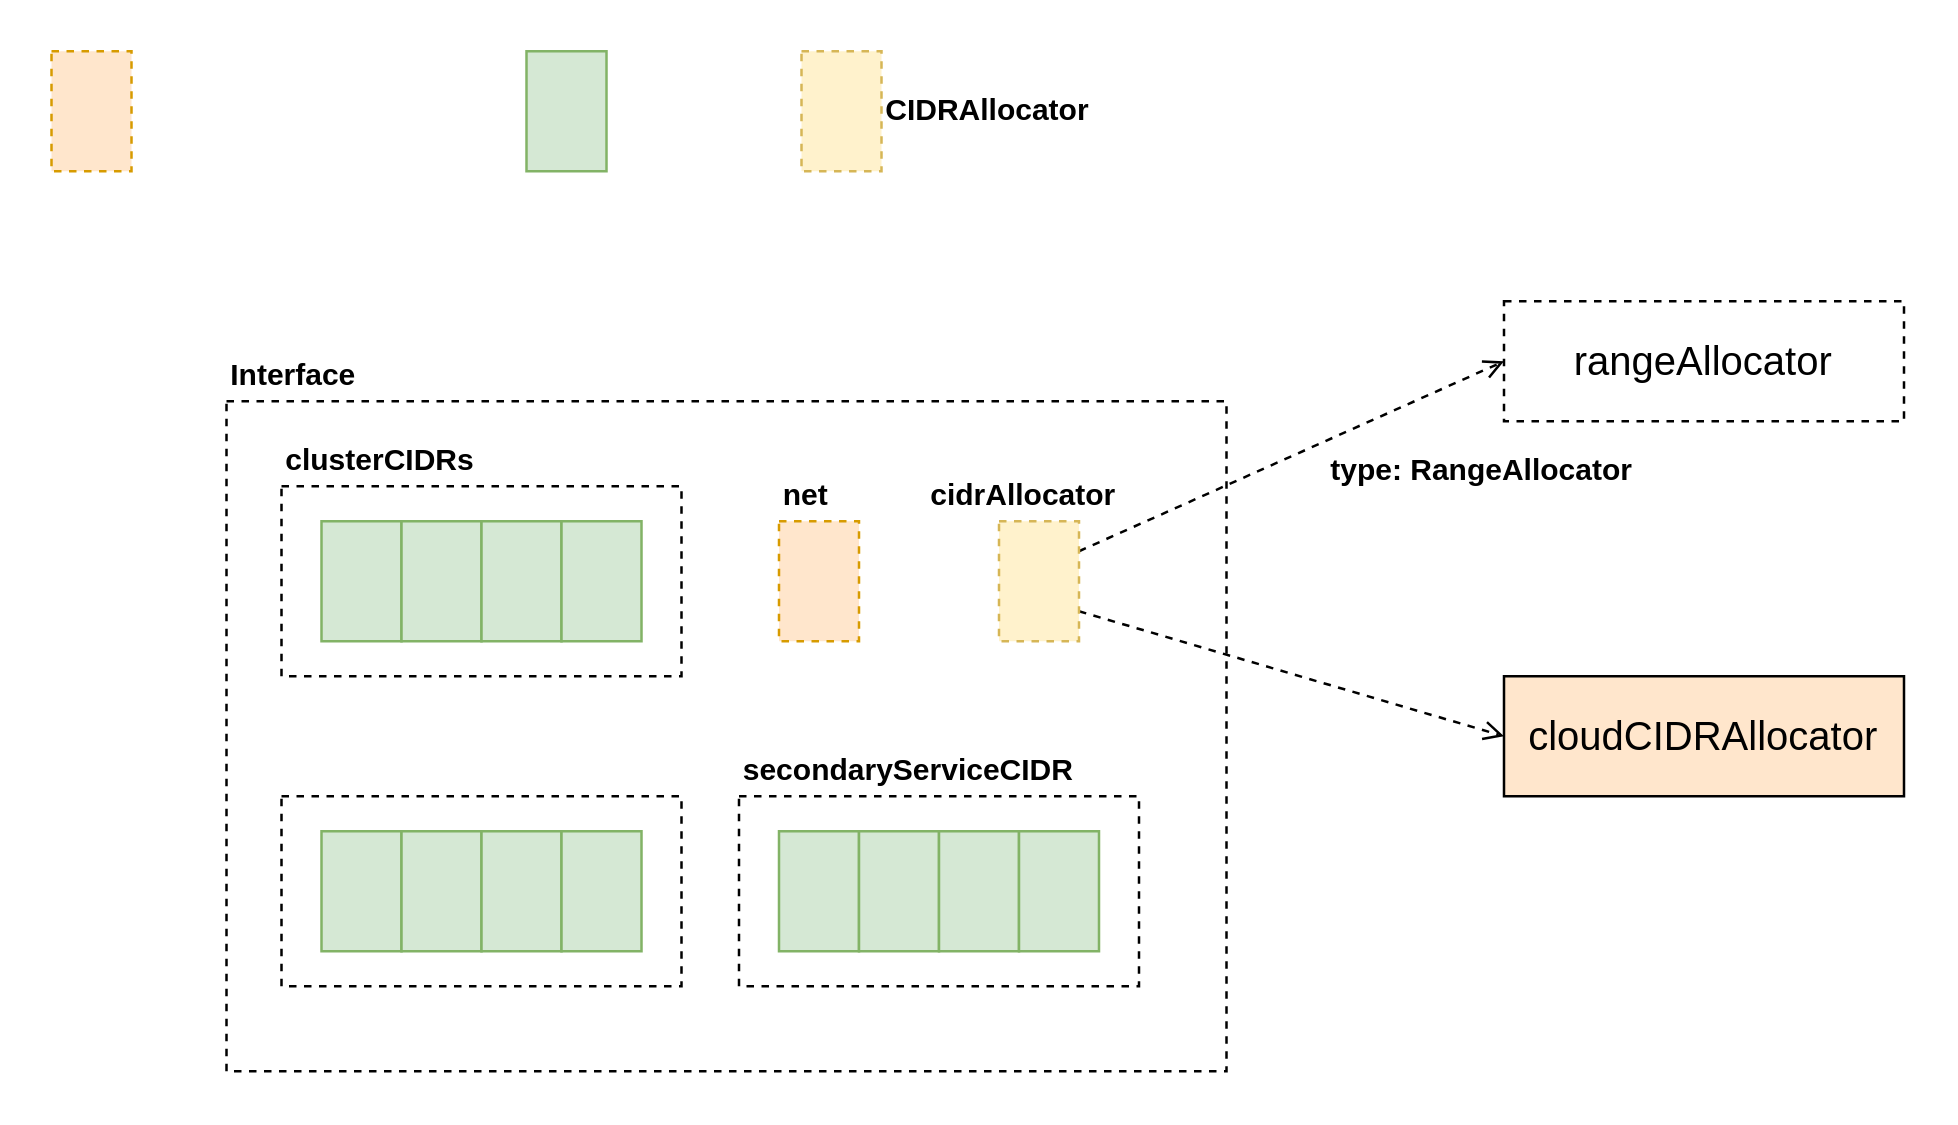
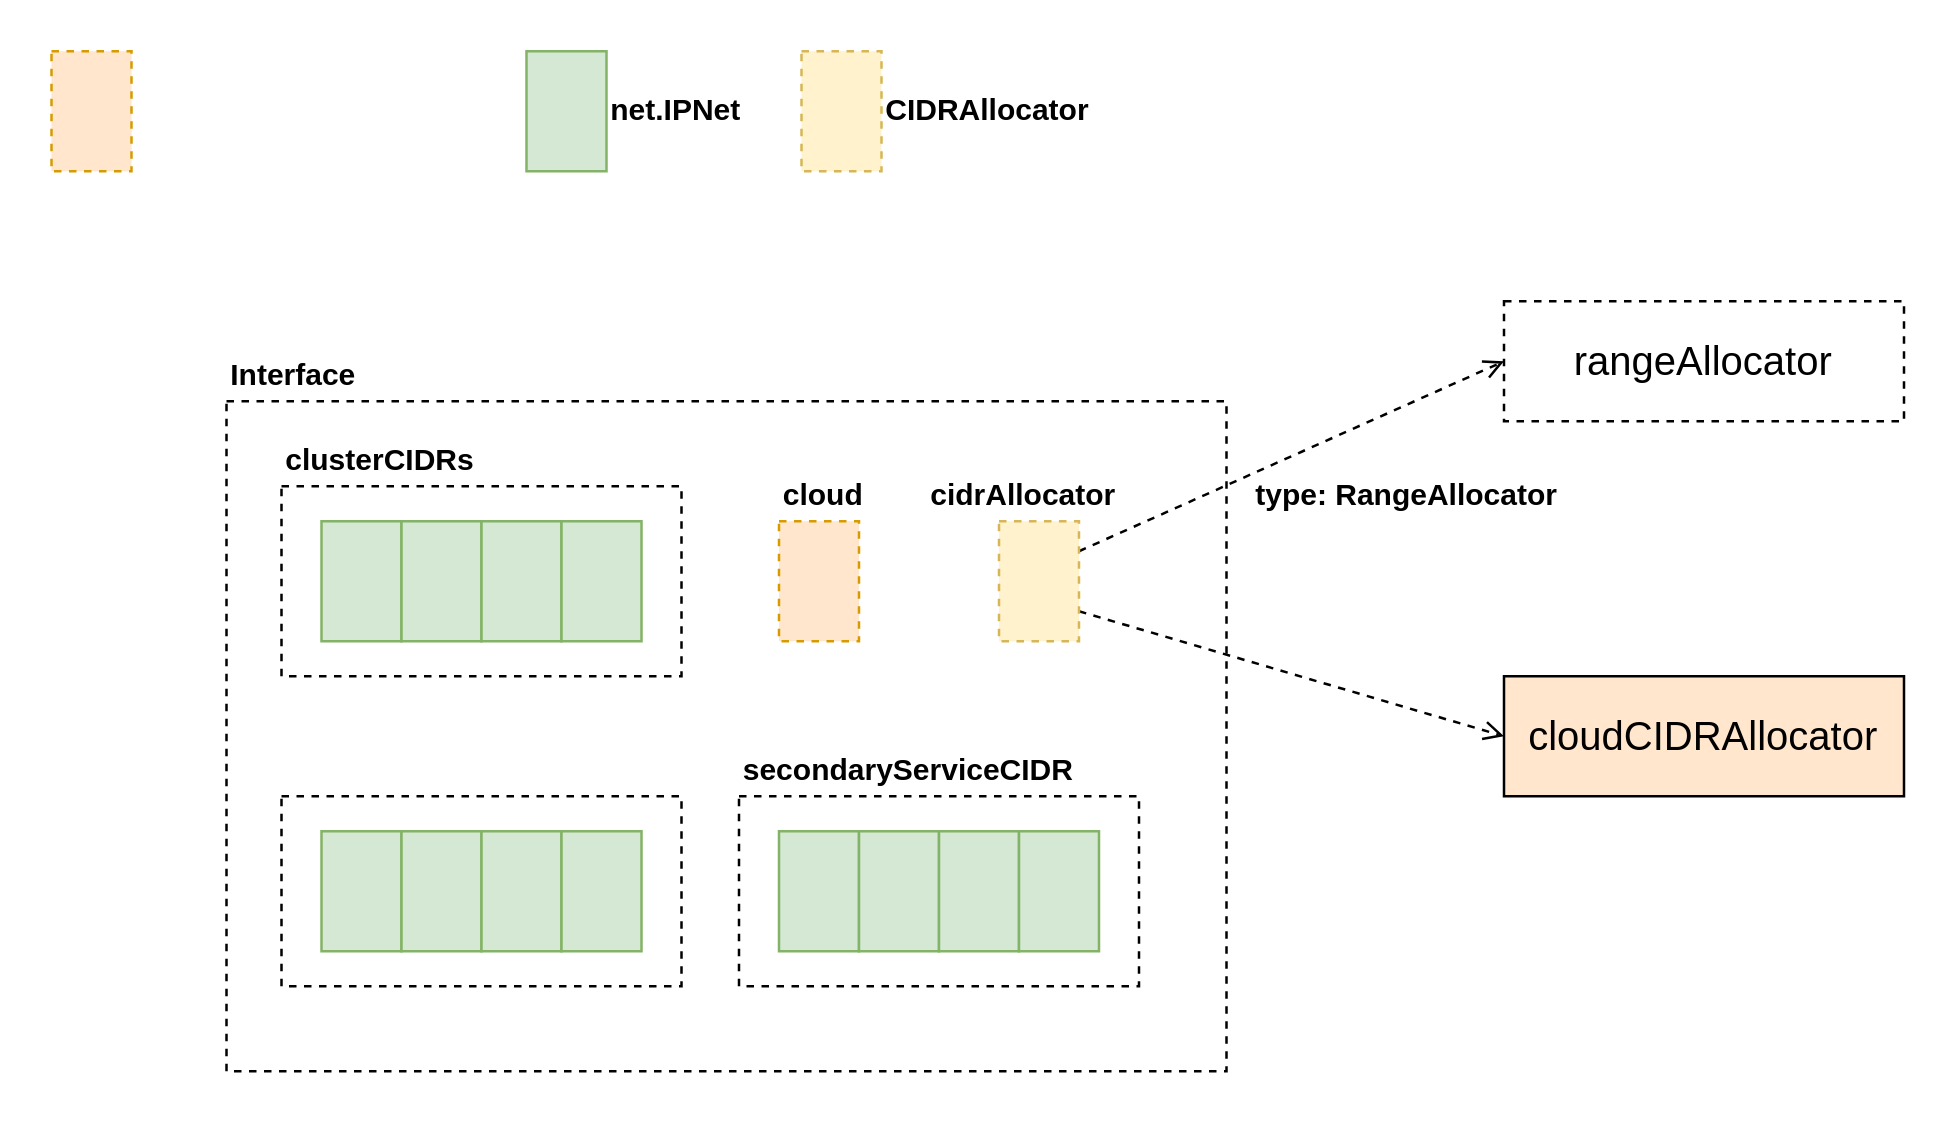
node "net.IPNet": added
node "type: RangeAllocator": moved (1501, 471) -> (1426, 496)
node "net": label "net" -> "cloud"
